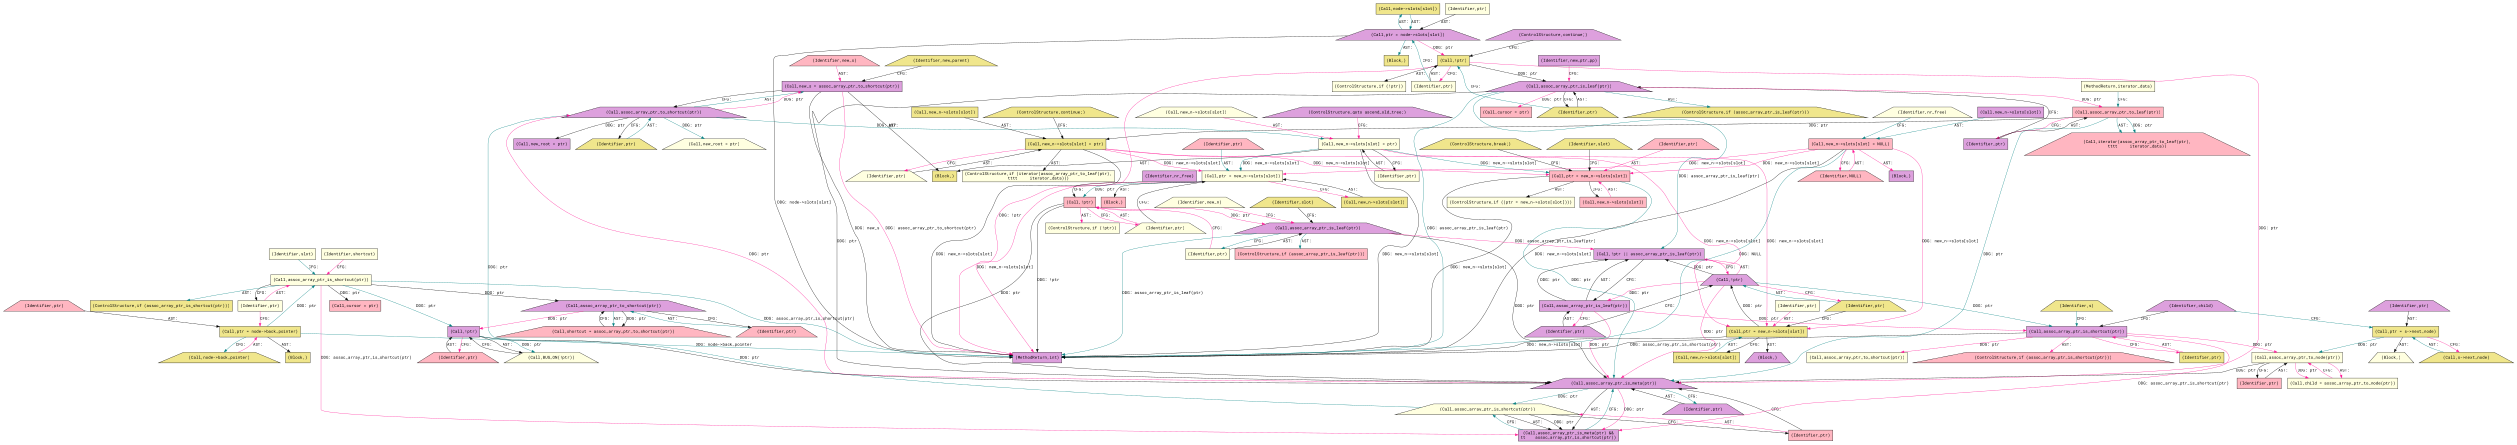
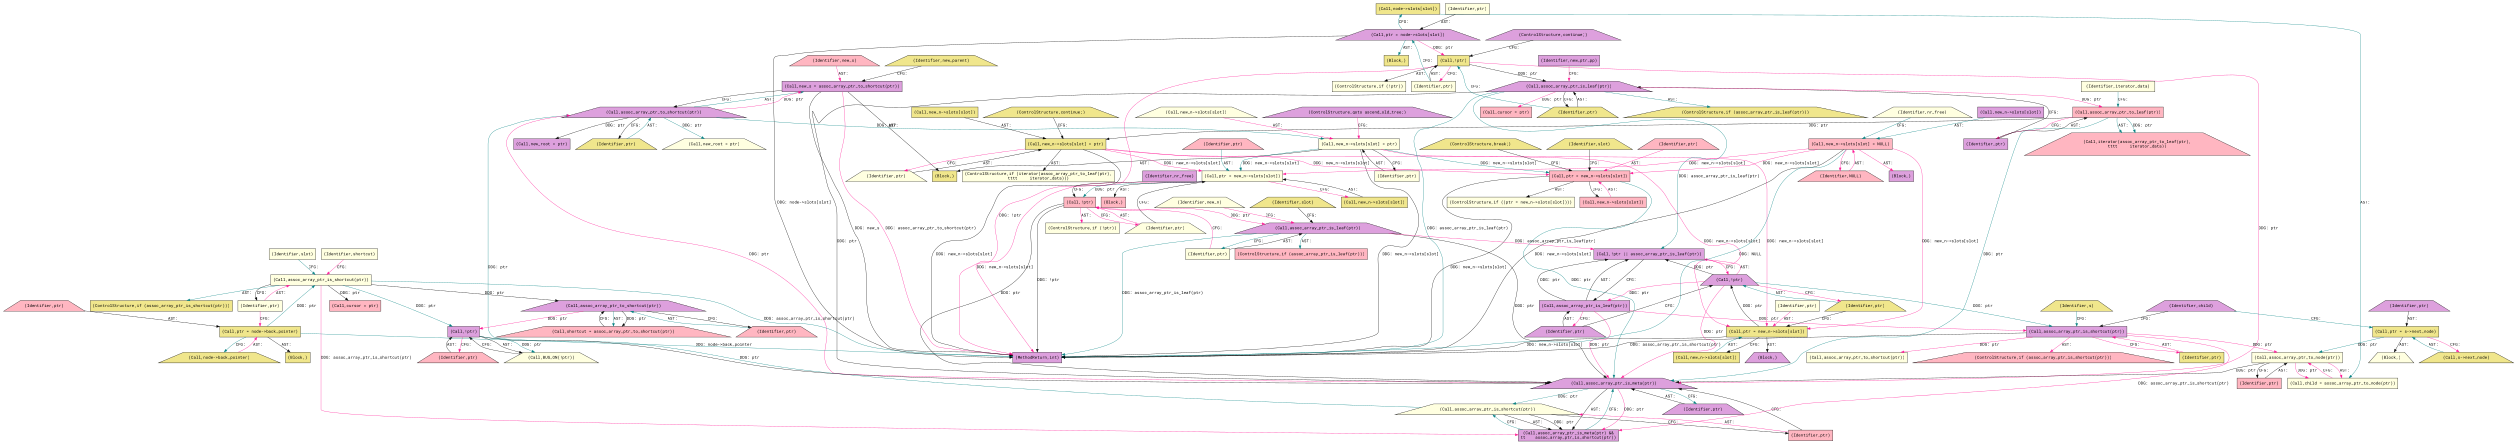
edge "(Call,node->slots[slot])" -> "(Call,ptr = node->slots[slot])": now "(Call,node->slots[slot])" -> "(Call,child = assoc_array_ptr_to_node(ptr))"
edge "(Call,ptr = node->slots[slot])" -> "(Call,node->slots[slot])": label "AST: " -> "CFG: "
node "(MethodReturn,iterator_data)": label "(MethodReturn,iterator_data)" -> "(Identifier,iterator_data)"
